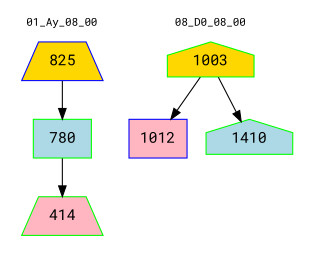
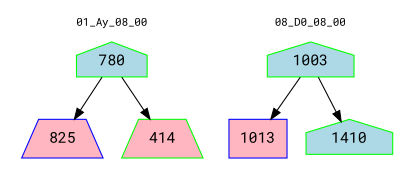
node "825": fillcolor gold -> lightpink
node "1003": fillcolor gold -> lightblue
edge "825" -> "780": reversed
node "780": shape box -> house
node "1012": label "1012" -> "1013"
